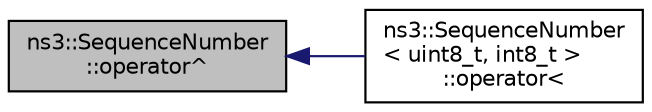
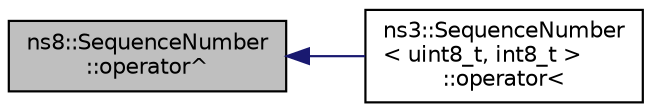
node "ns3::SequenceNumber ::operator^": label "ns3::SequenceNumber ::operator^" -> "ns8::SequenceNumber ::operator^"
